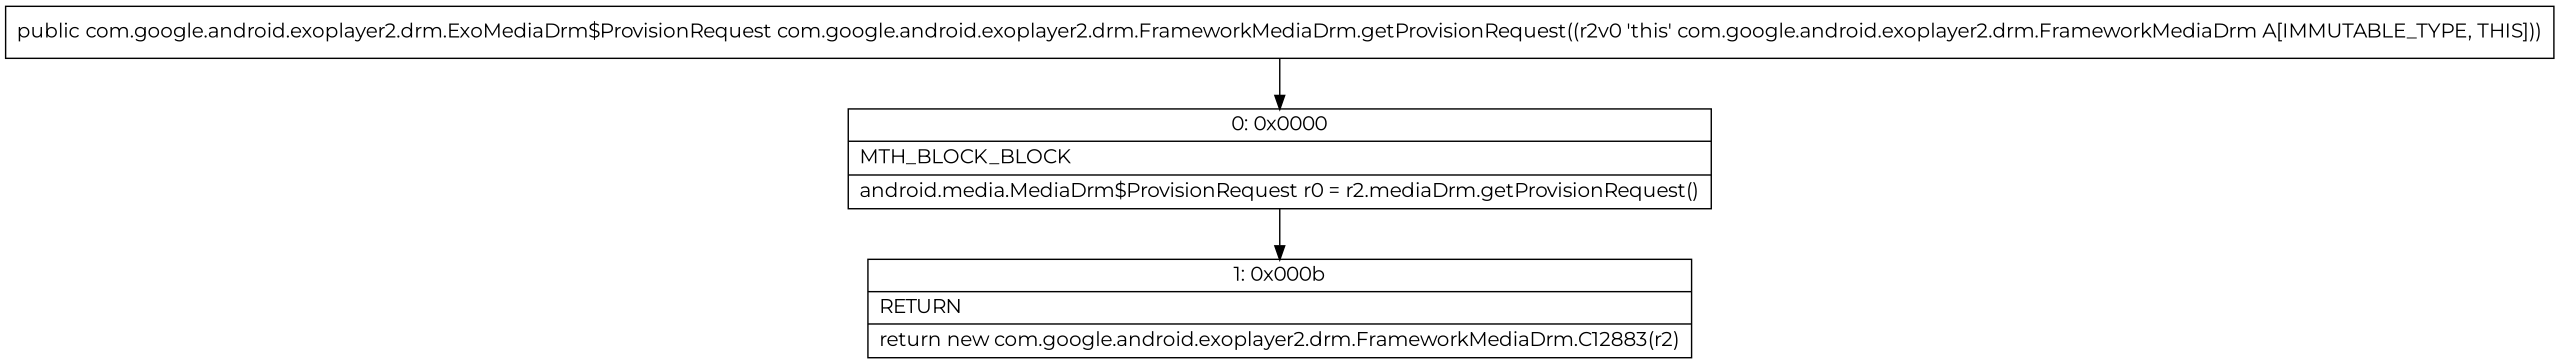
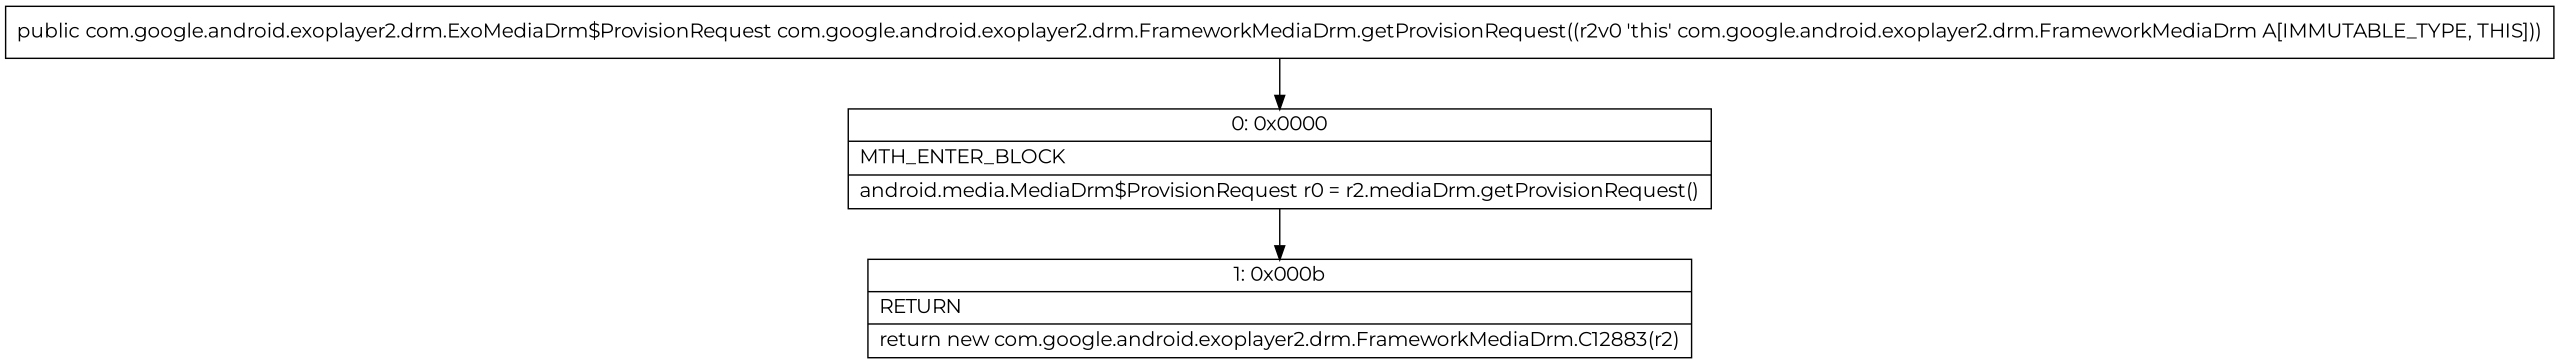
node "0: 0x0000": text "MTH_BLOCK_BLOCK" -> "MTH_ENTER_BLOCK"
